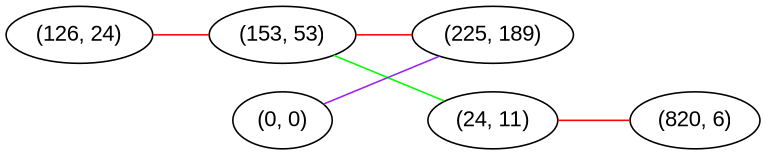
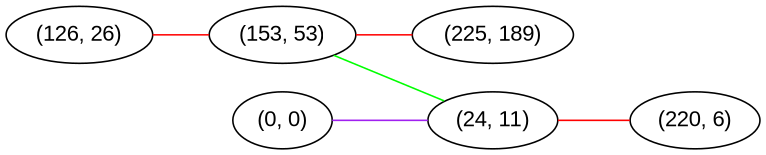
node "(126, 24)": label "(126, 24)" -> "(126, 26)"
edge "(225, 189)" -- "(0, 0)": now "(24, 11)" -- "(0, 0)"
node "(820, 6)": label "(820, 6)" -> "(220, 6)"
